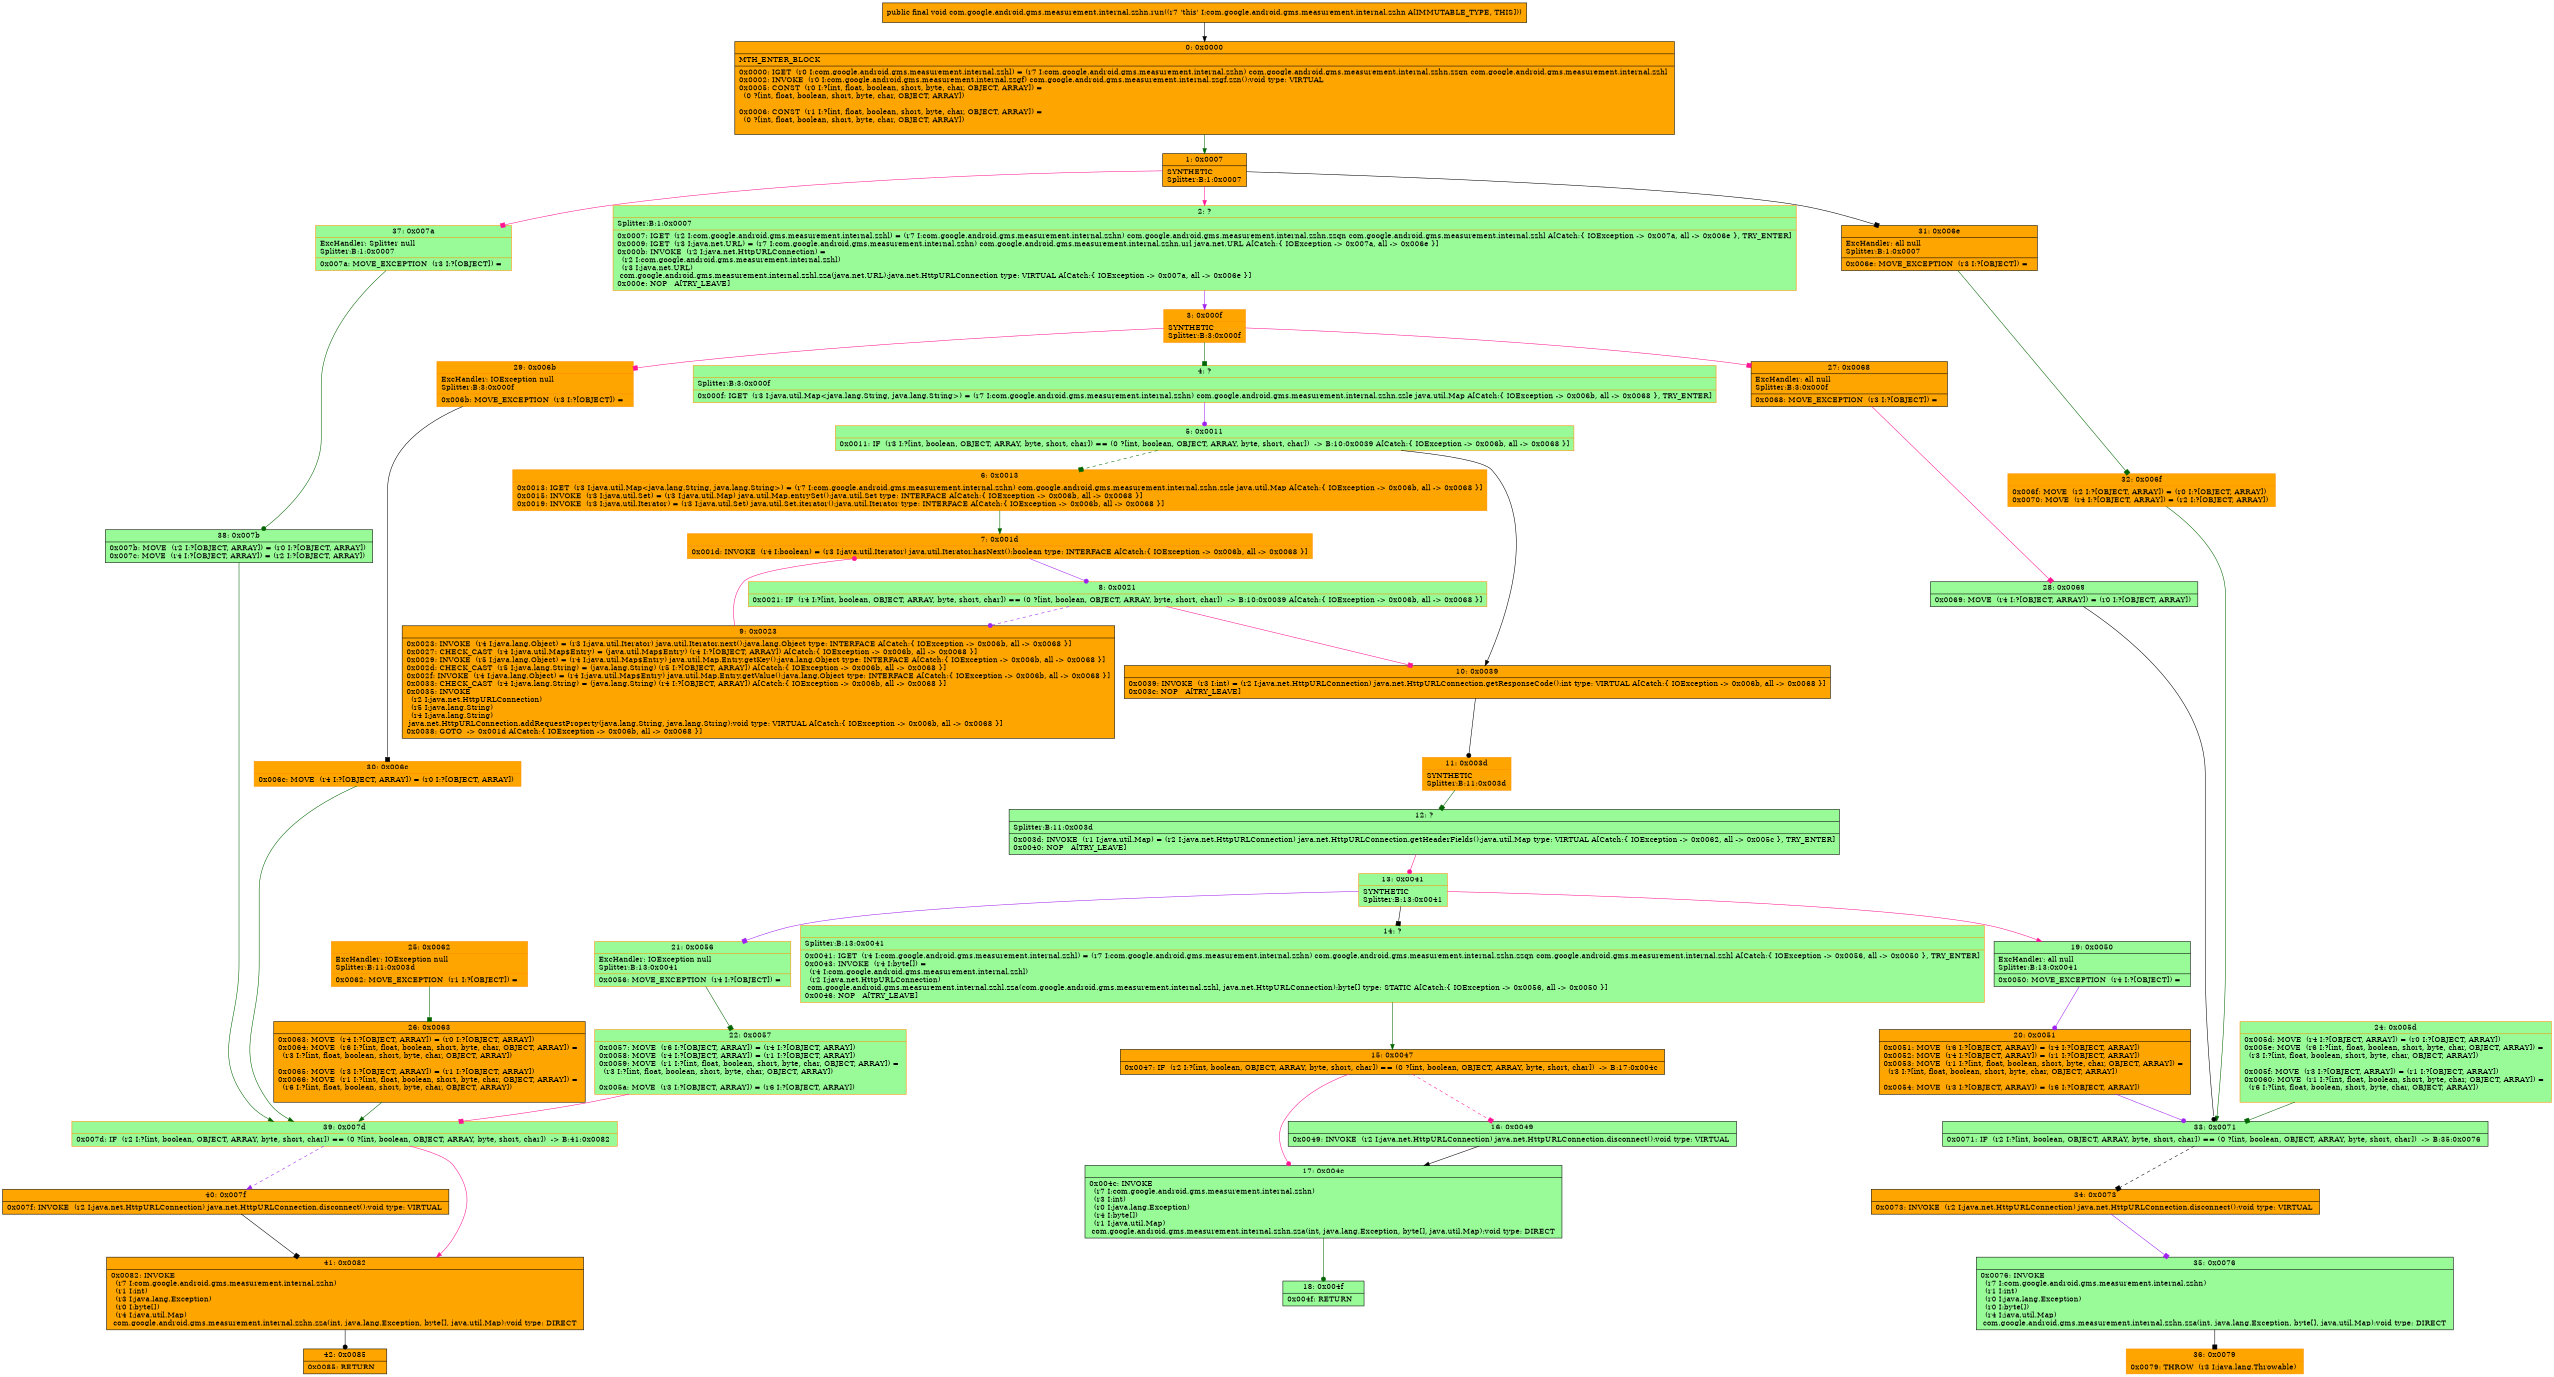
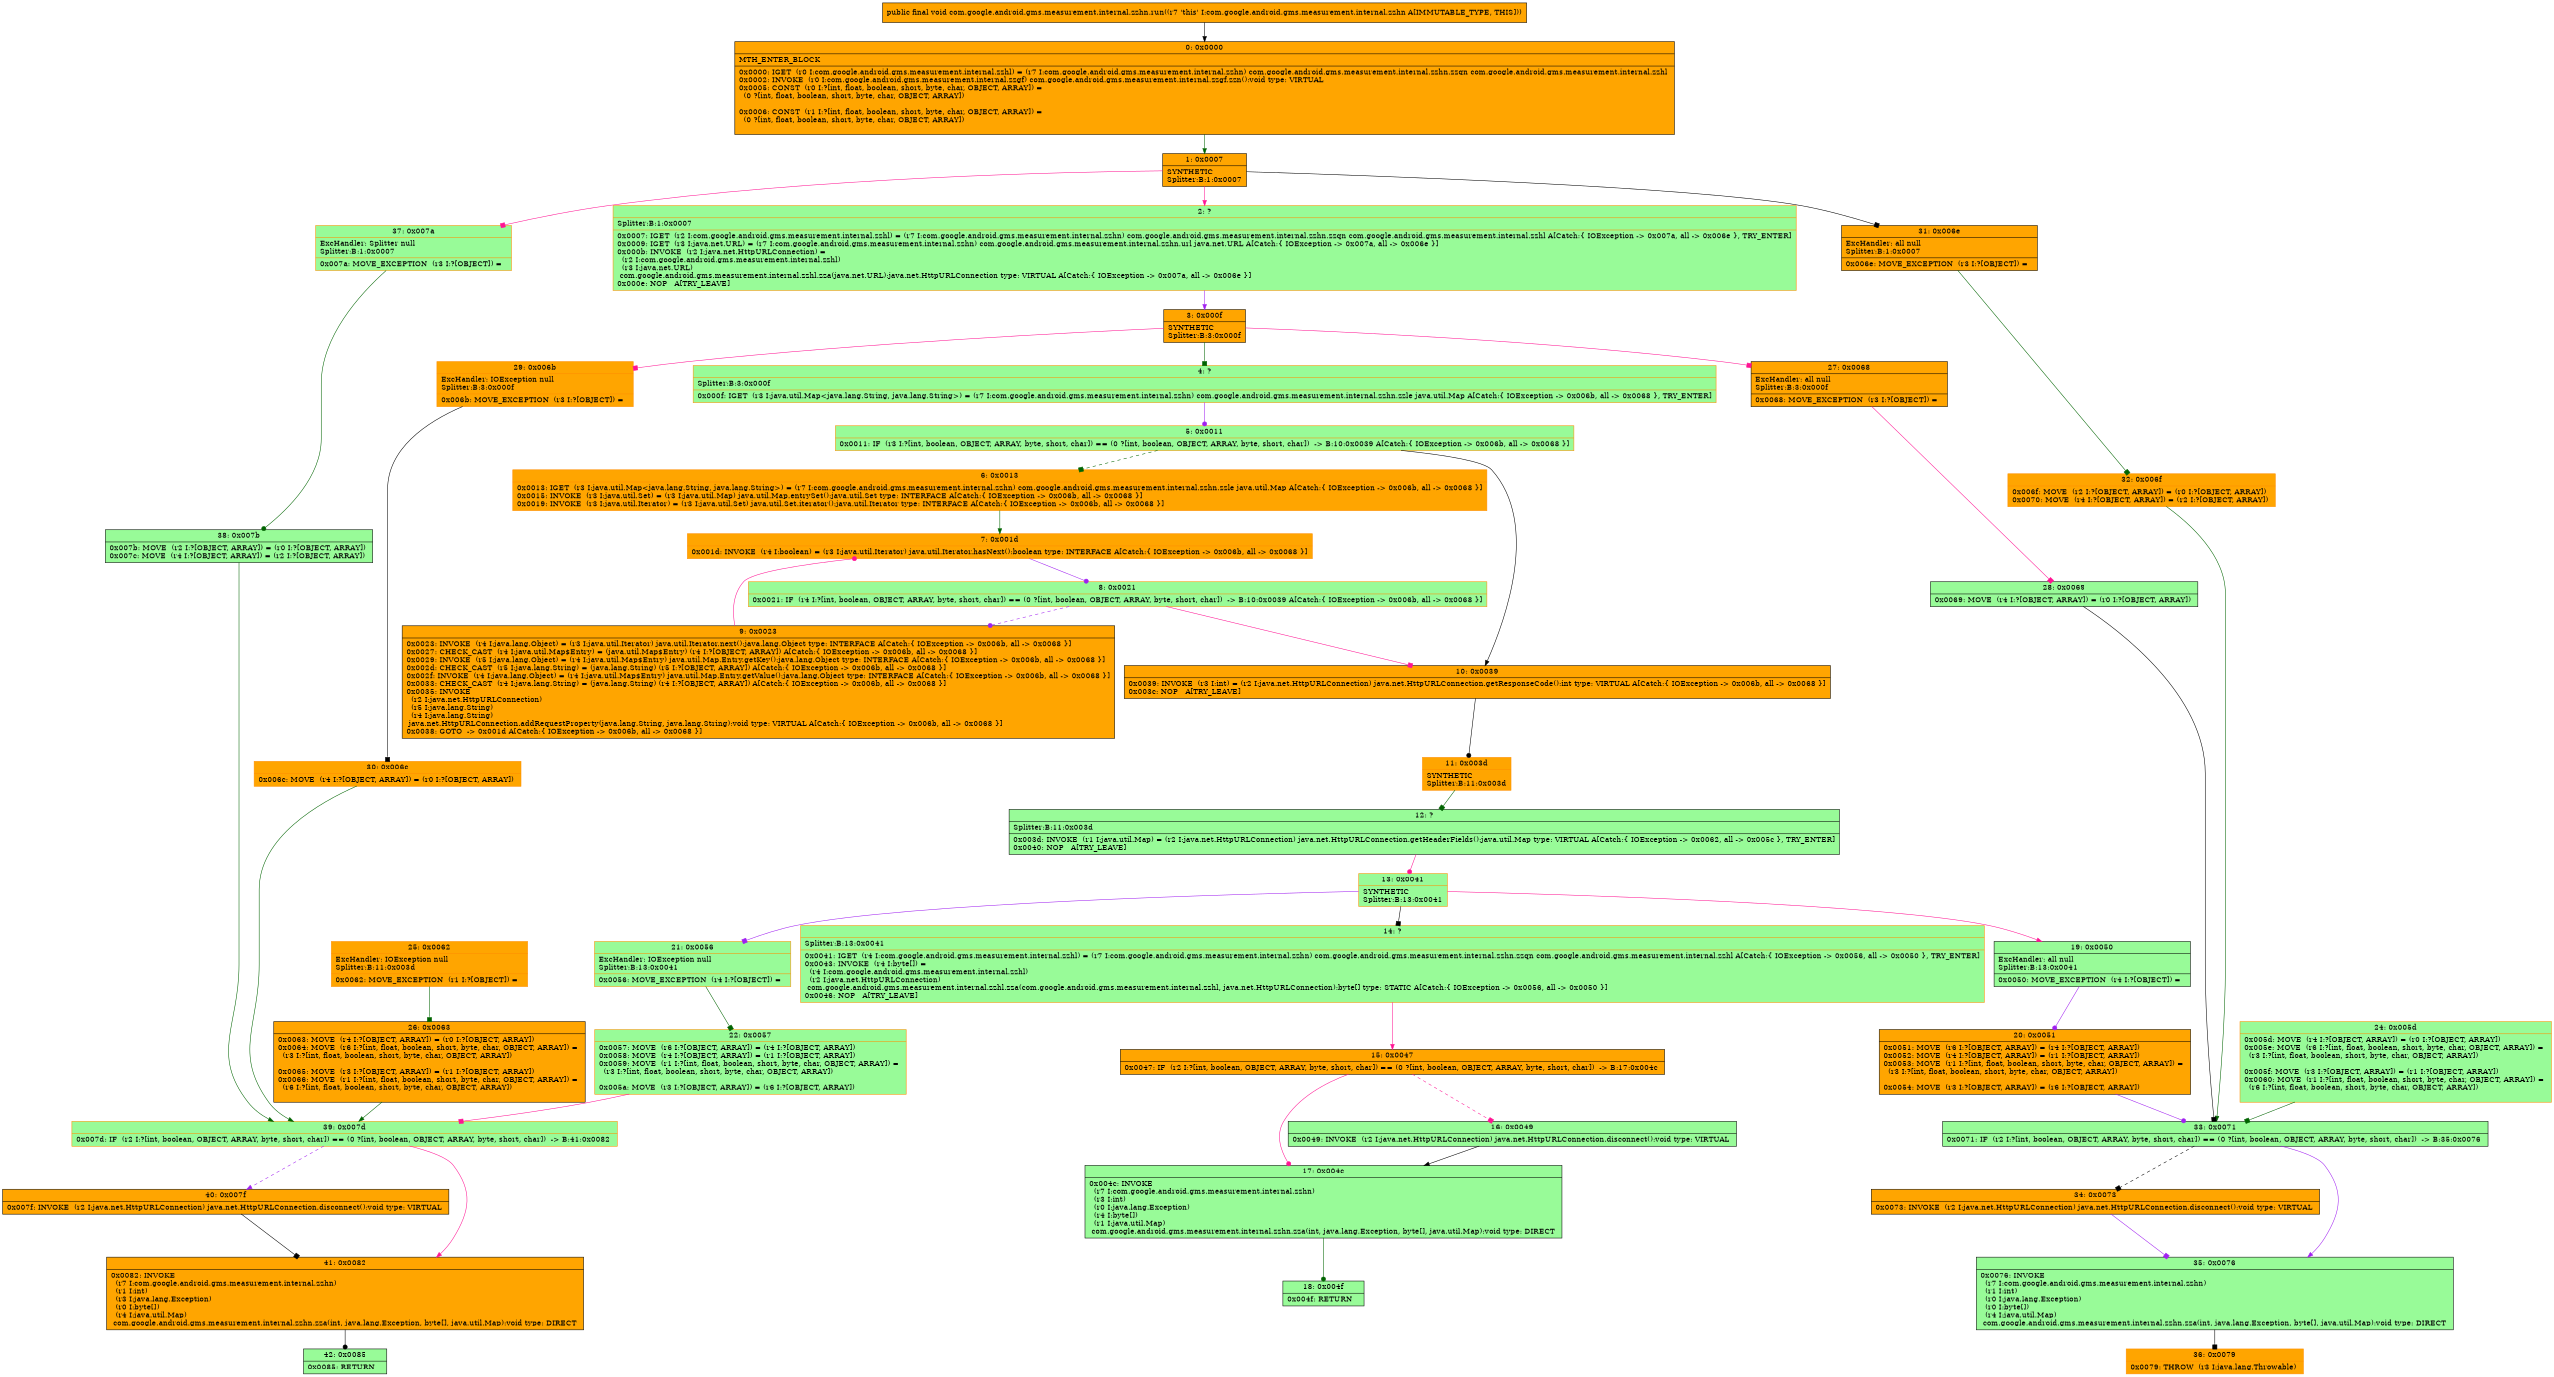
node "3: 0x000f": color darkorange -> black
edge "28: 0x0069" -> "33: 0x0071": arrowhead dot -> box
edge "14: ?" -> "15: 0x0047": color darkgreen -> deeppink
edge "33: 0x0071" -> "35: 0x0076": added
node "42: 0x0085": fillcolor orange -> palegreen
